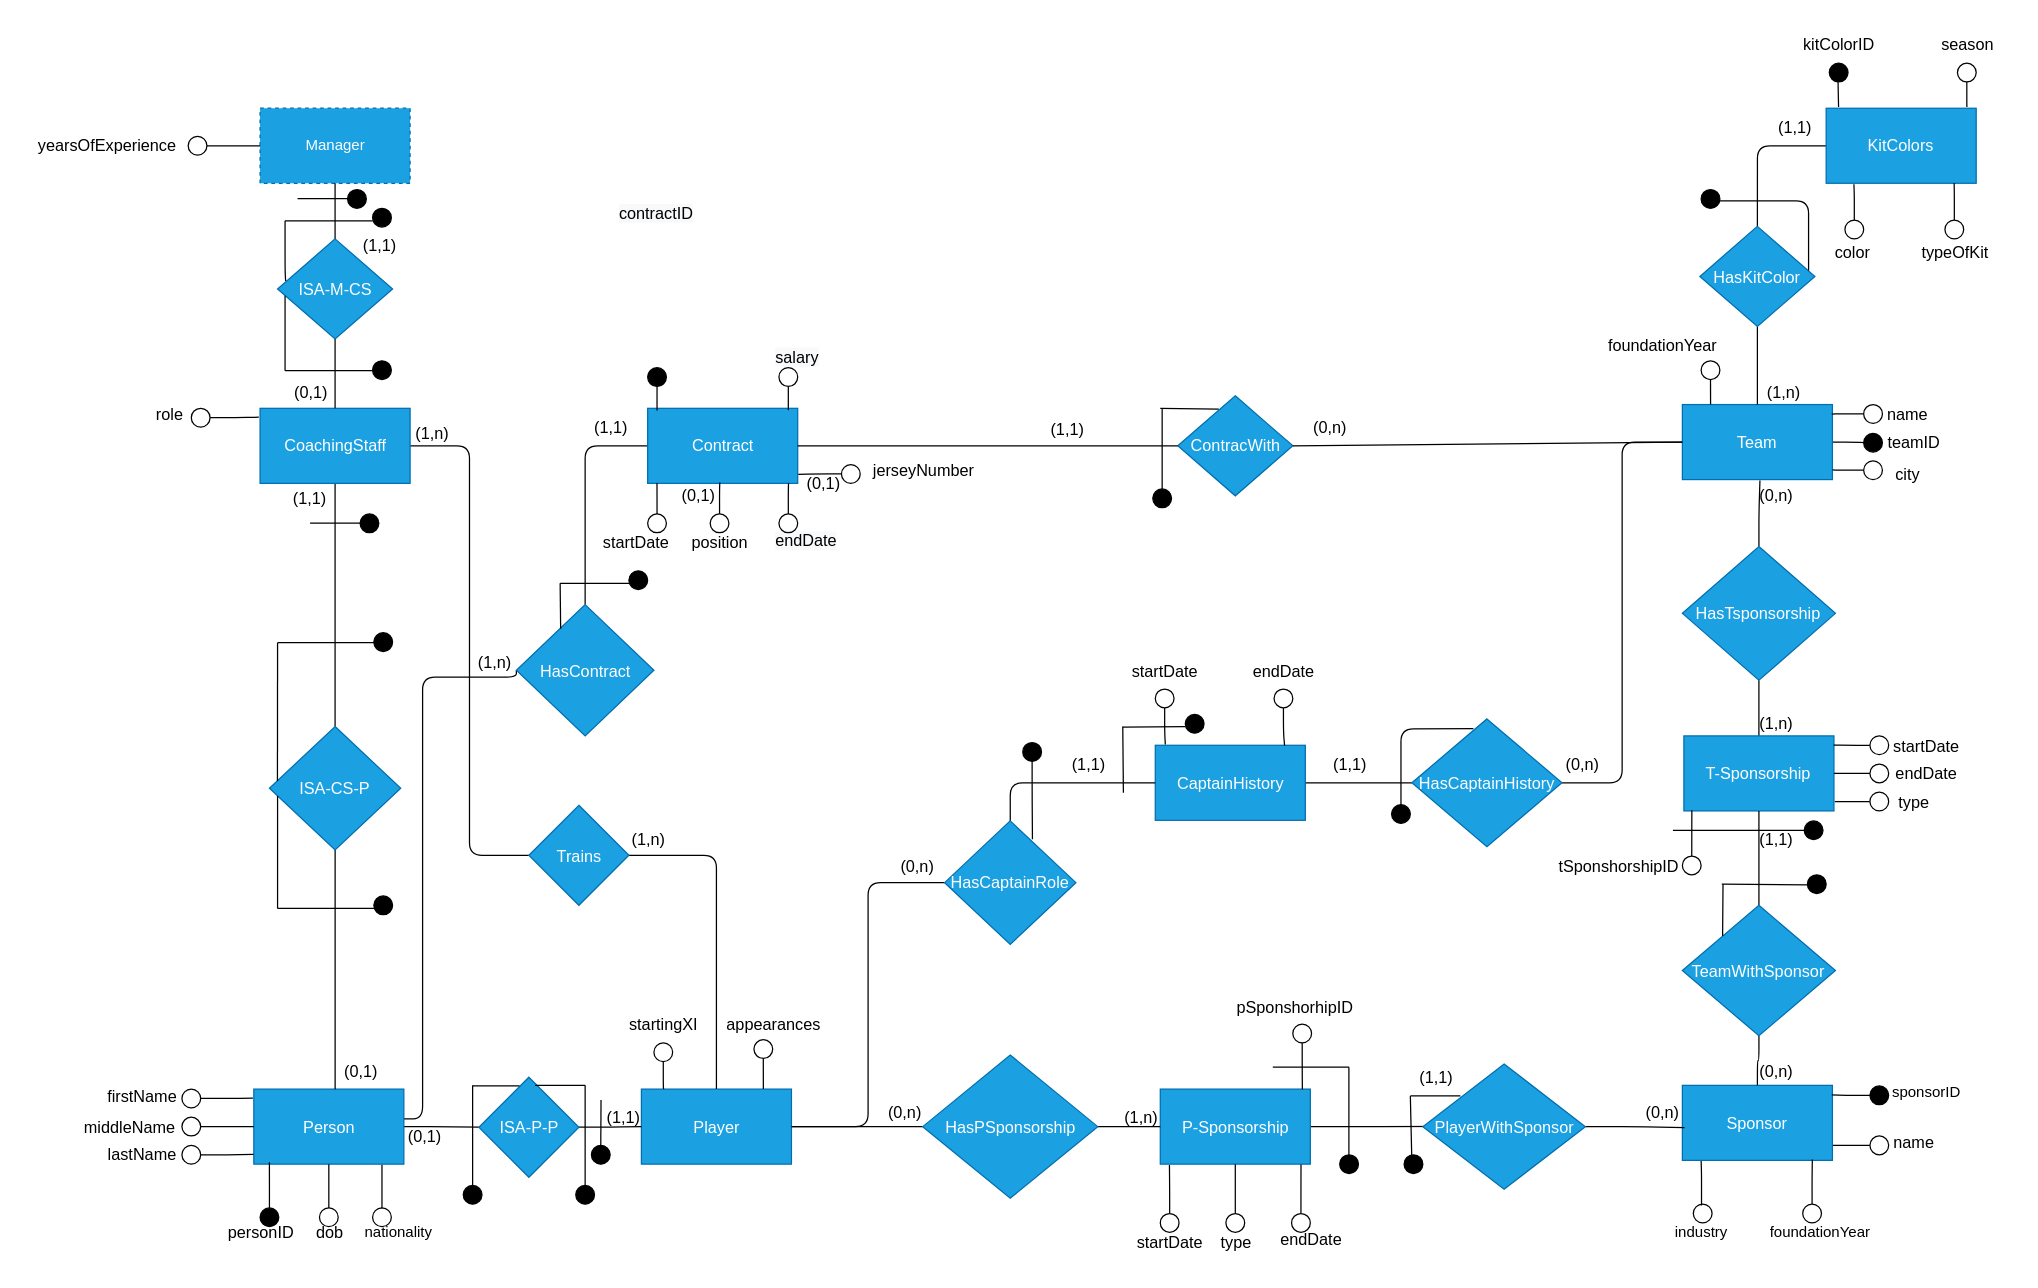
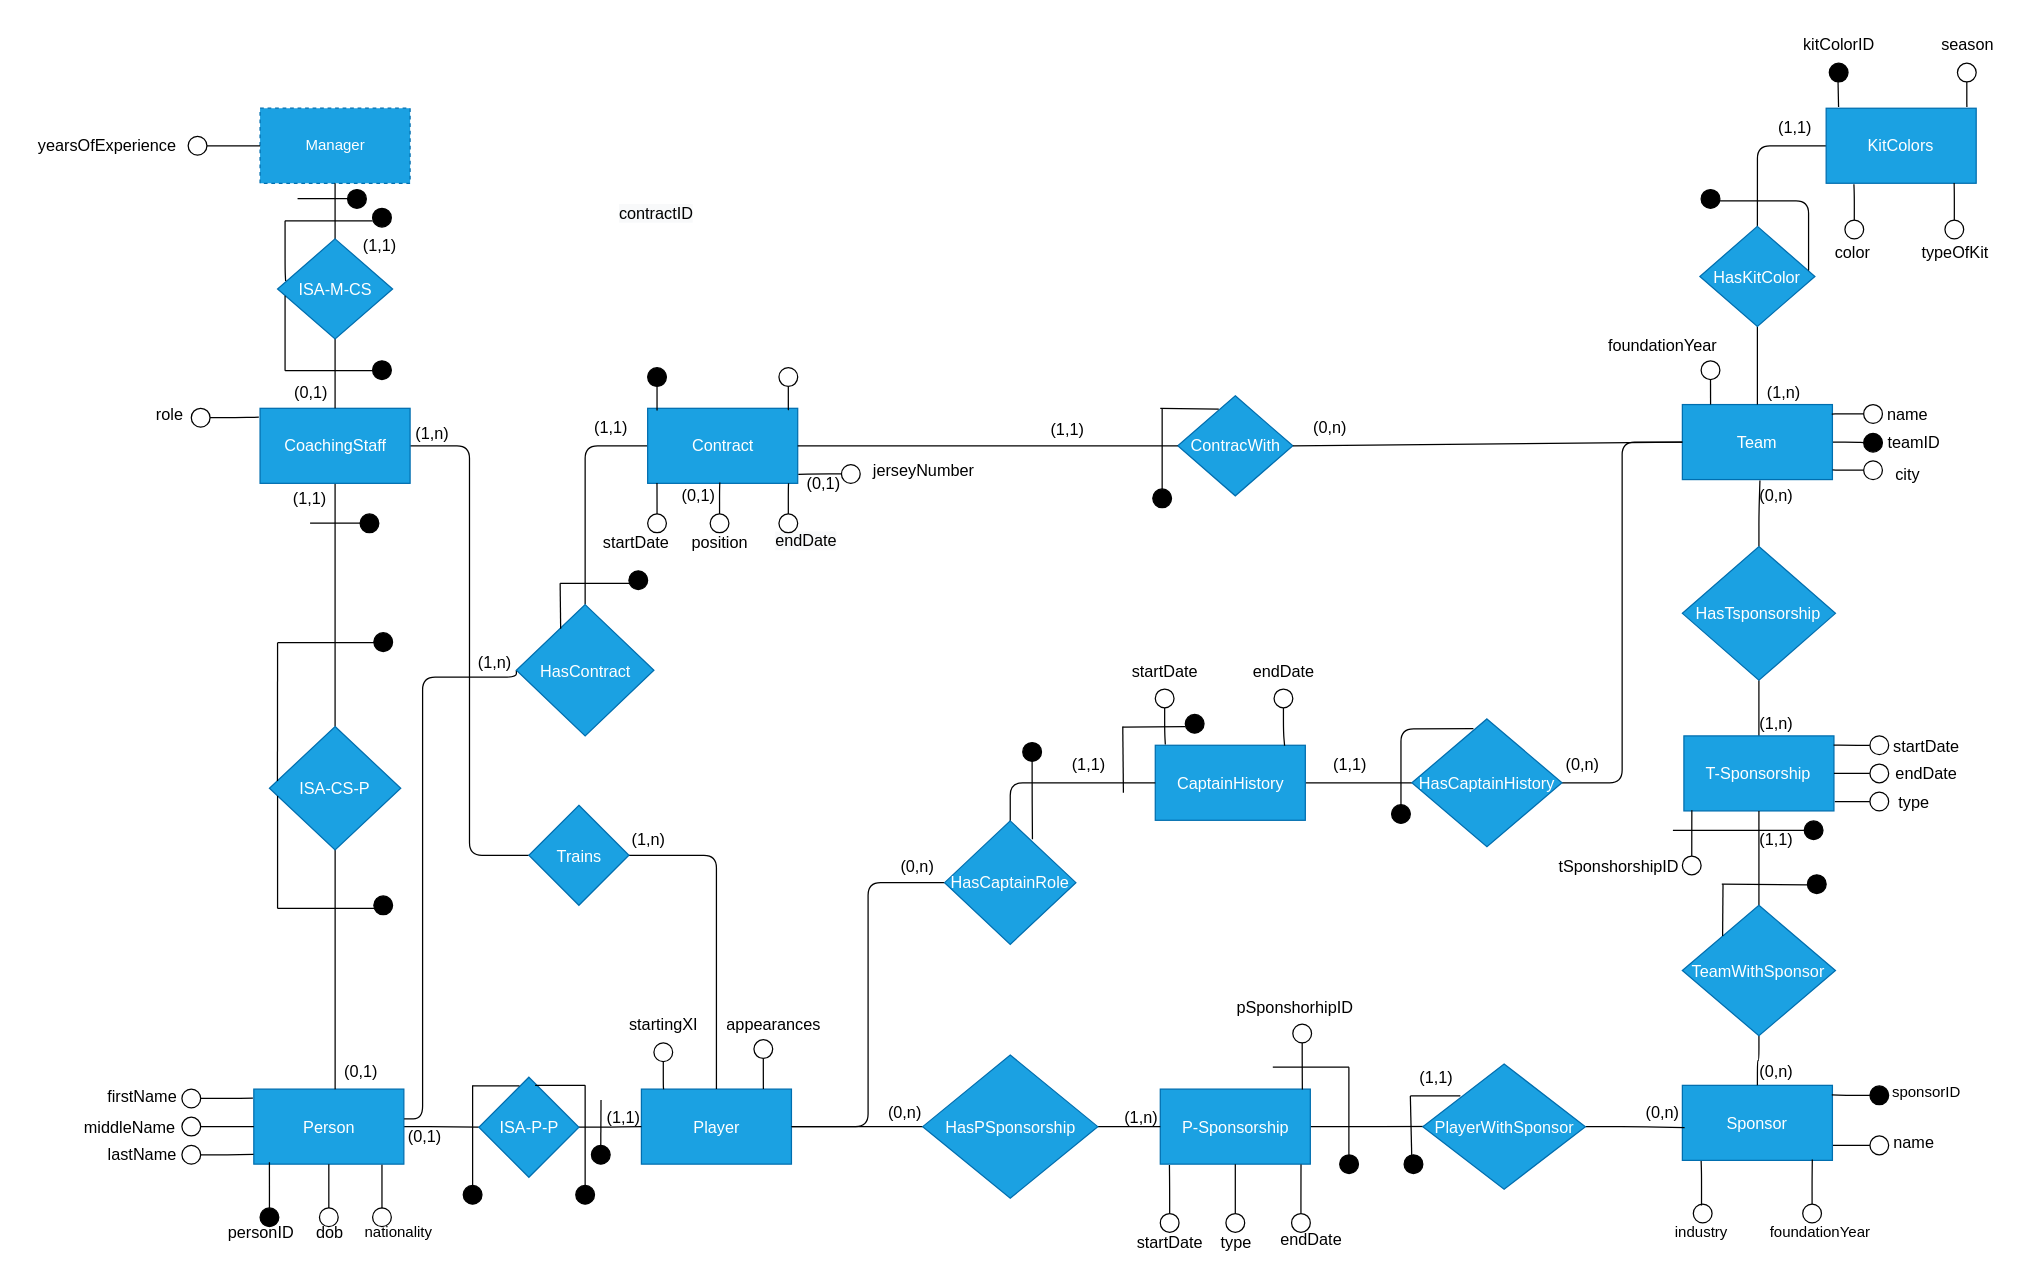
node "salary": removed
